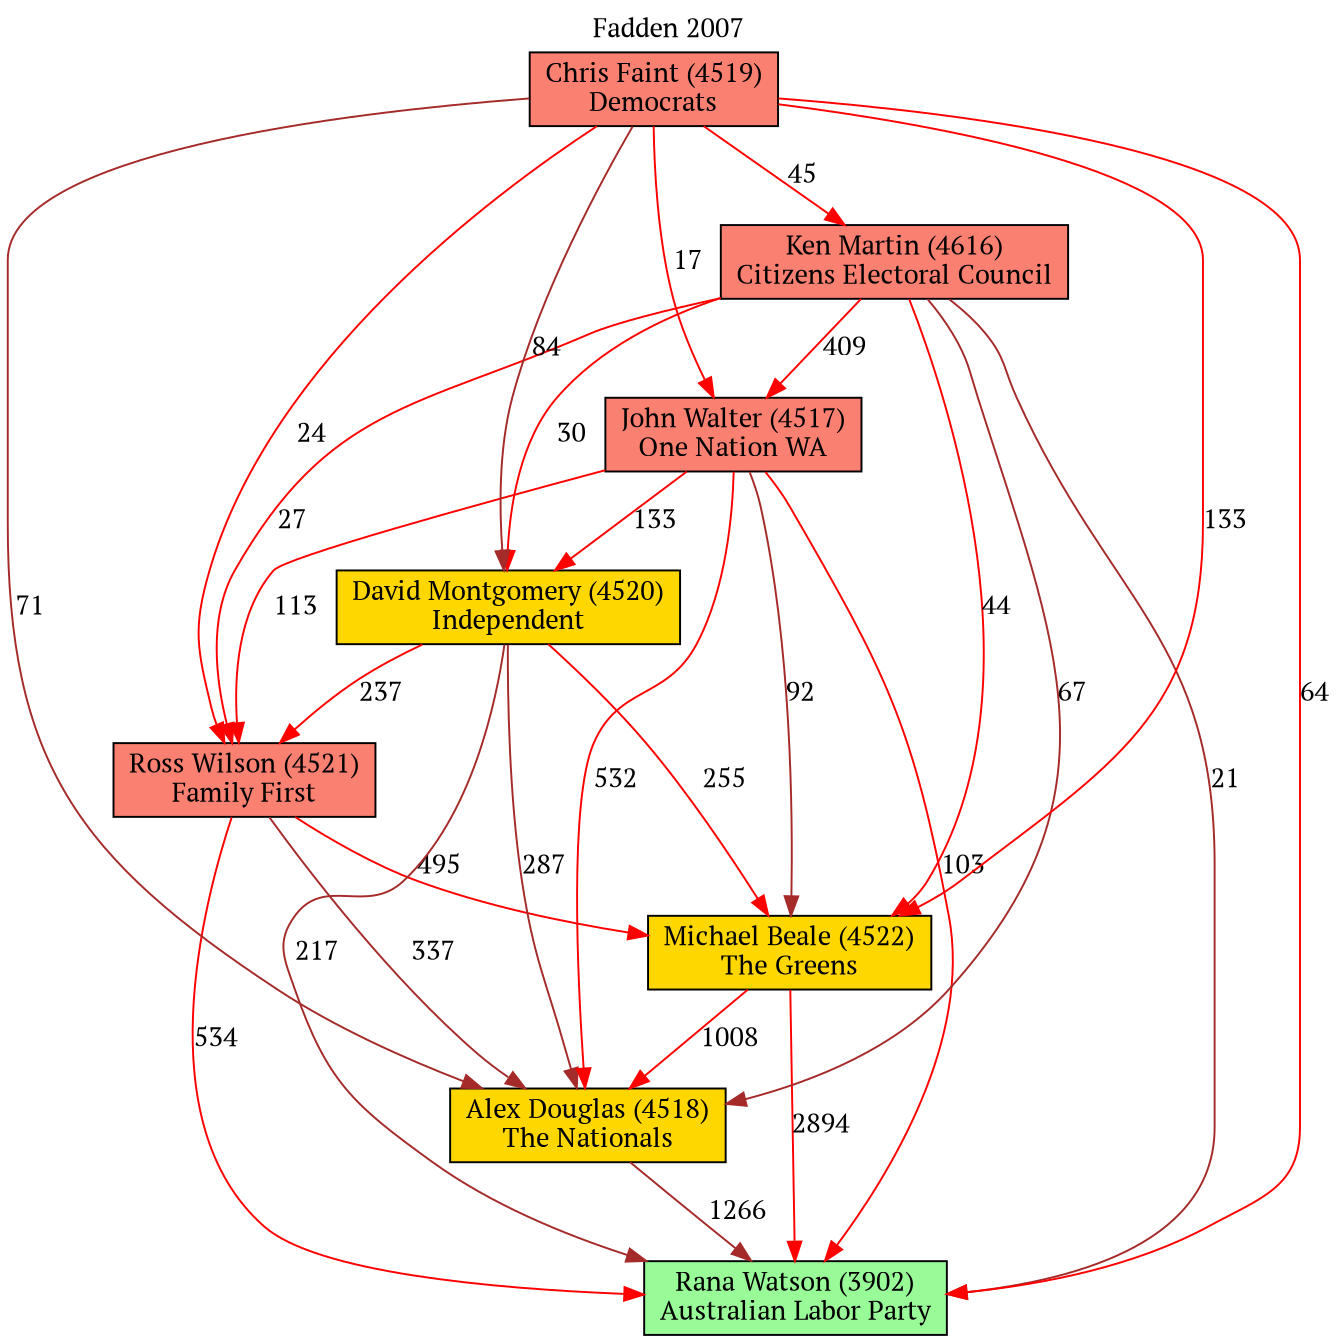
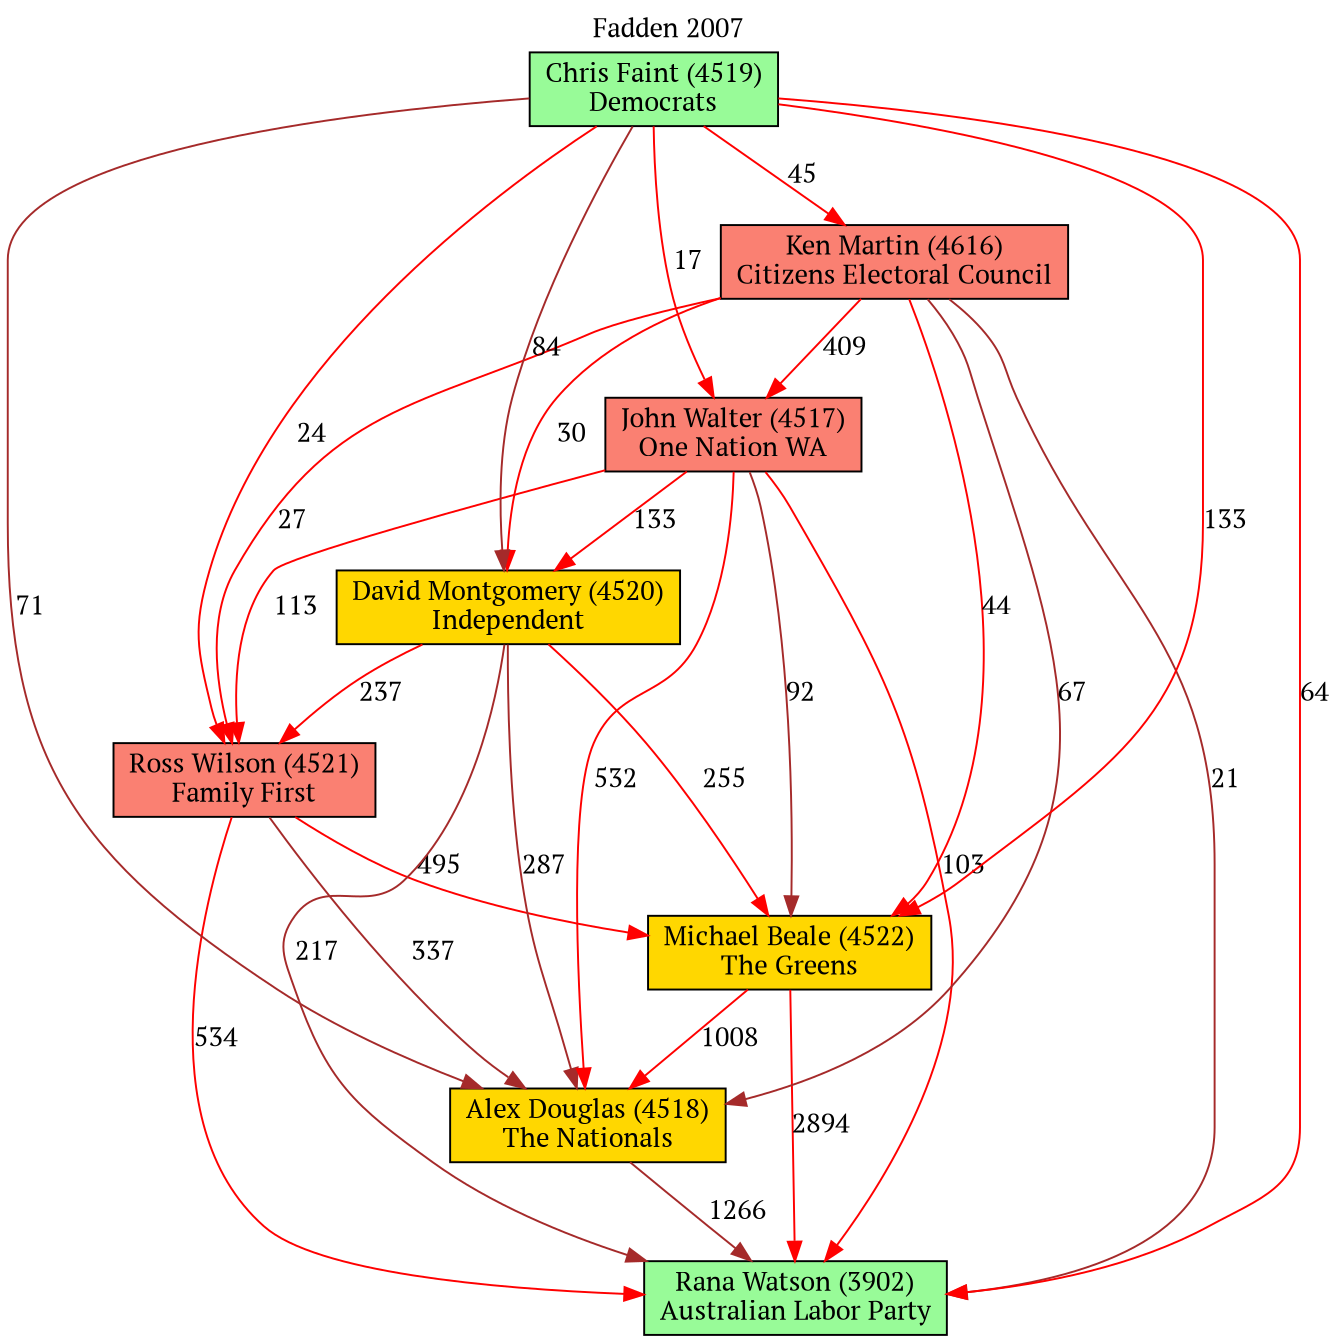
node "Chris Faint (4519) Democrats": fillcolor salmon -> palegreen
